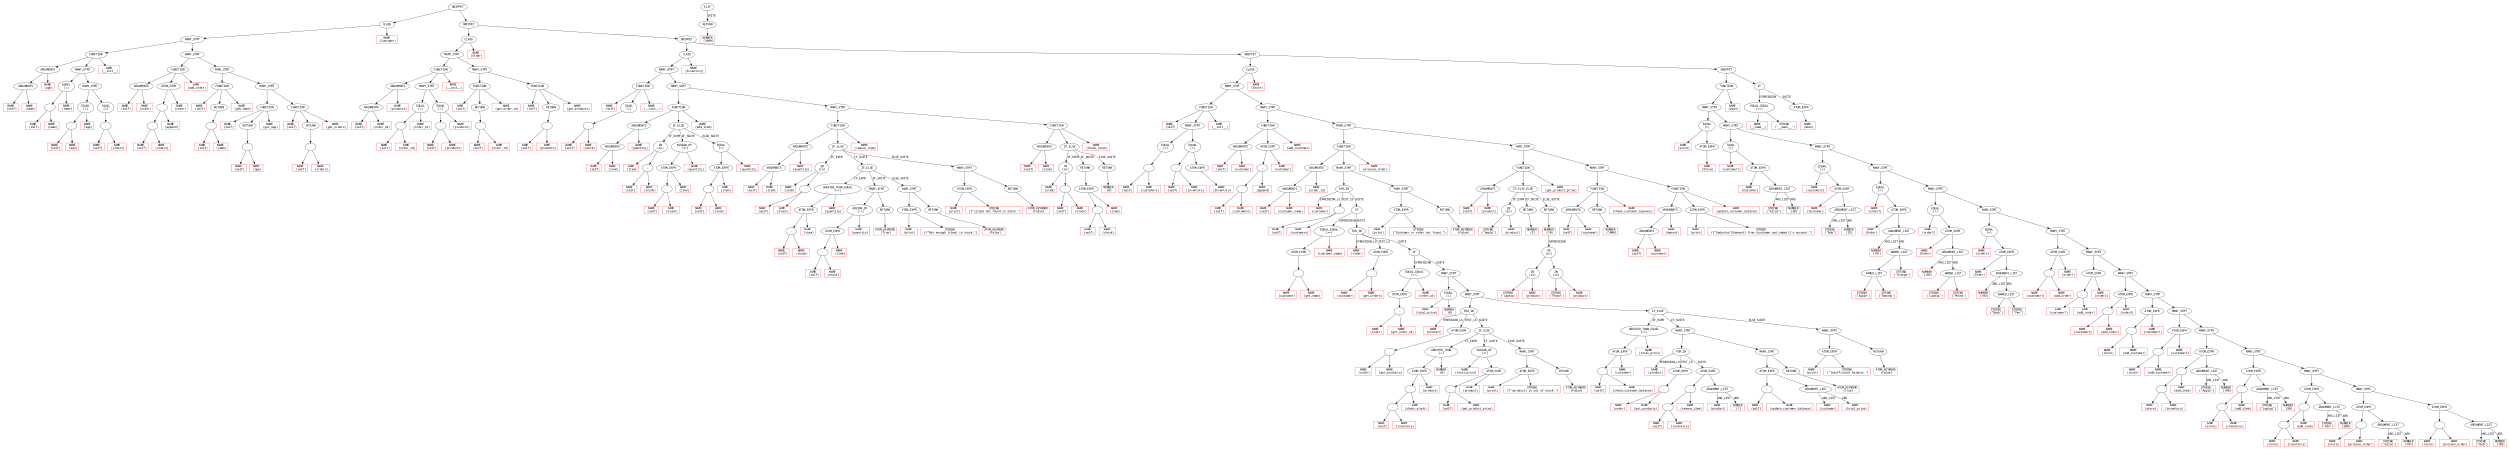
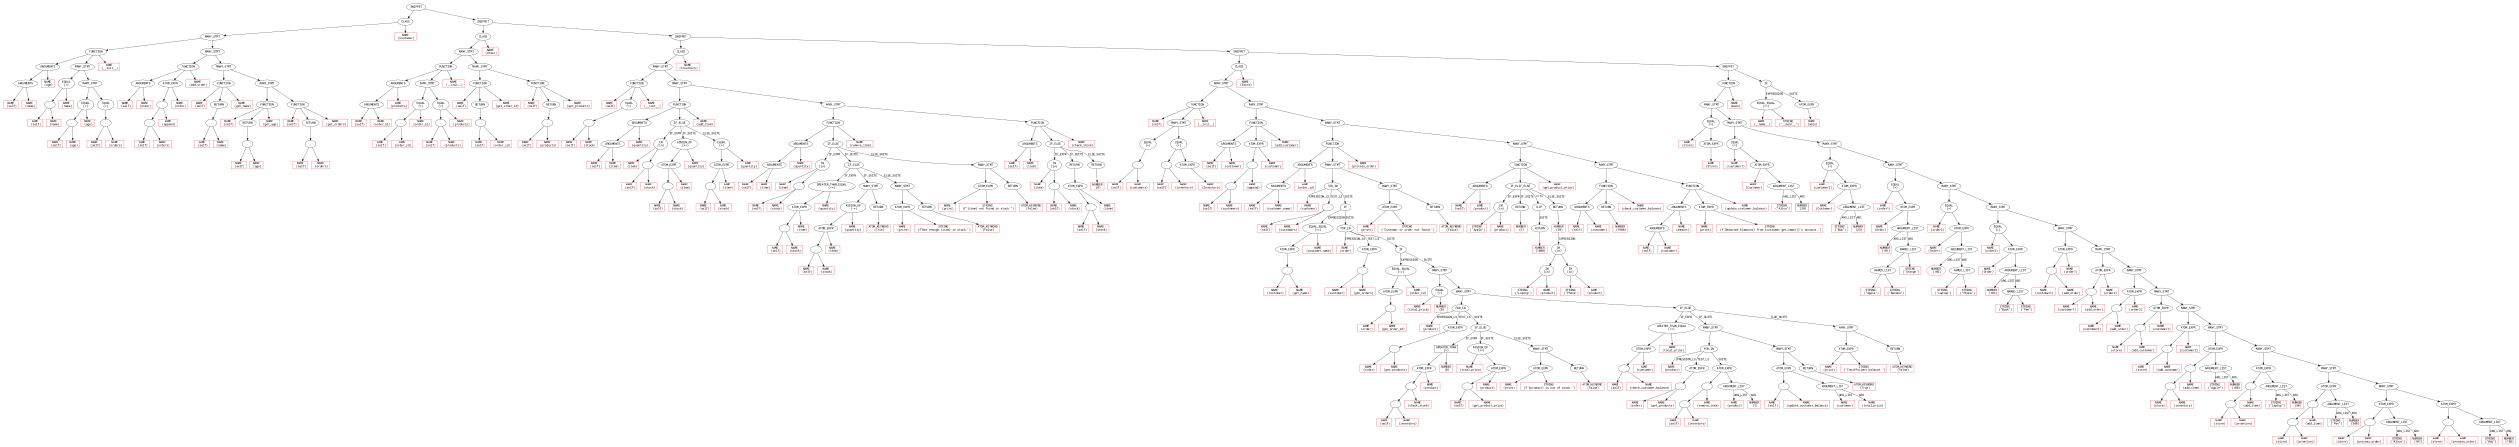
edge "IF_ELIF_ELSE" -> "ELIF": added, label "ELIF"
node "GREATER_THAN (>)": shape ellipse -> box
